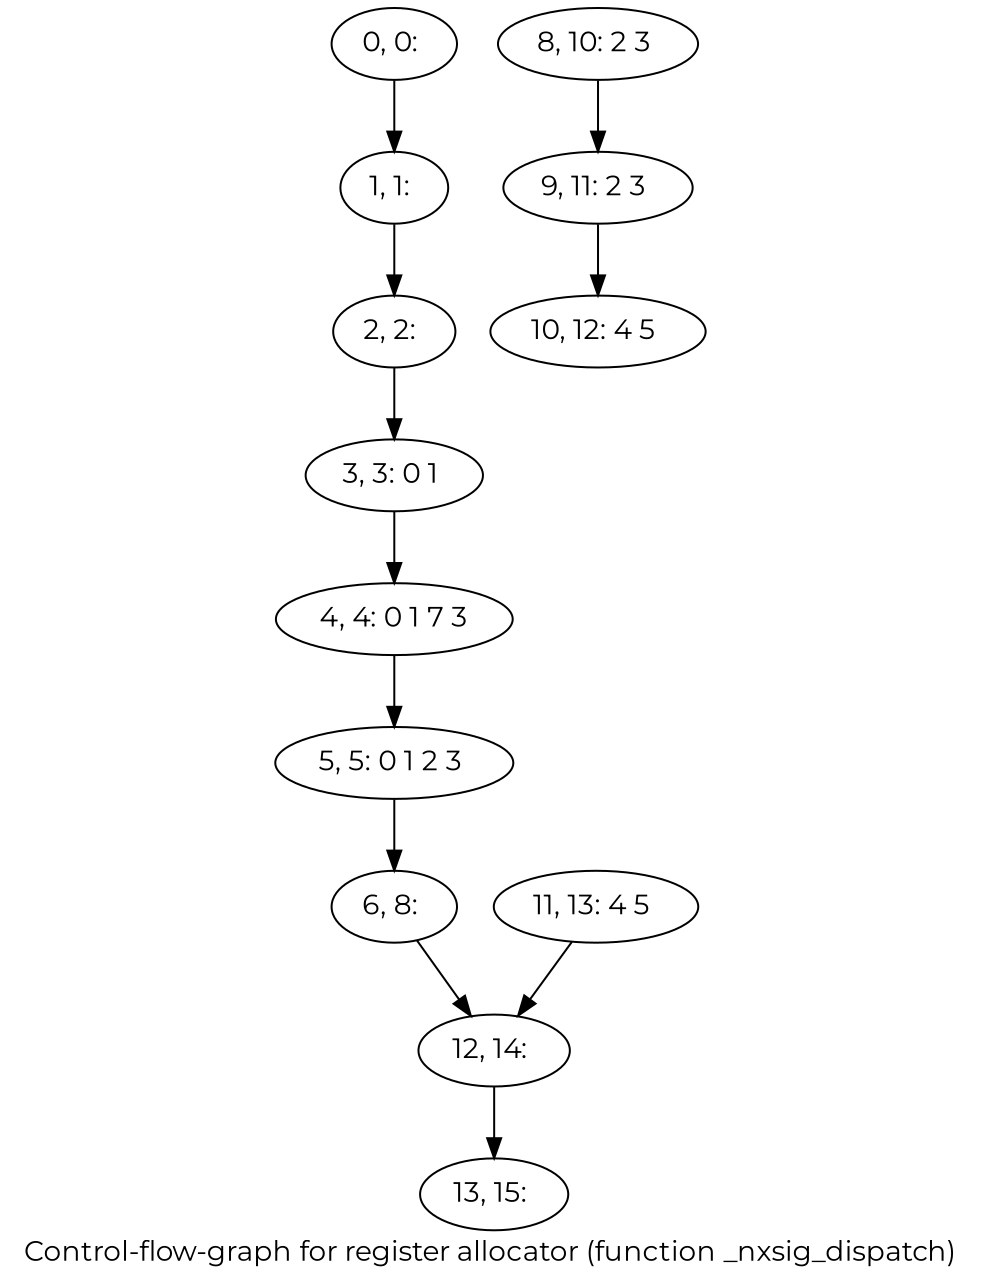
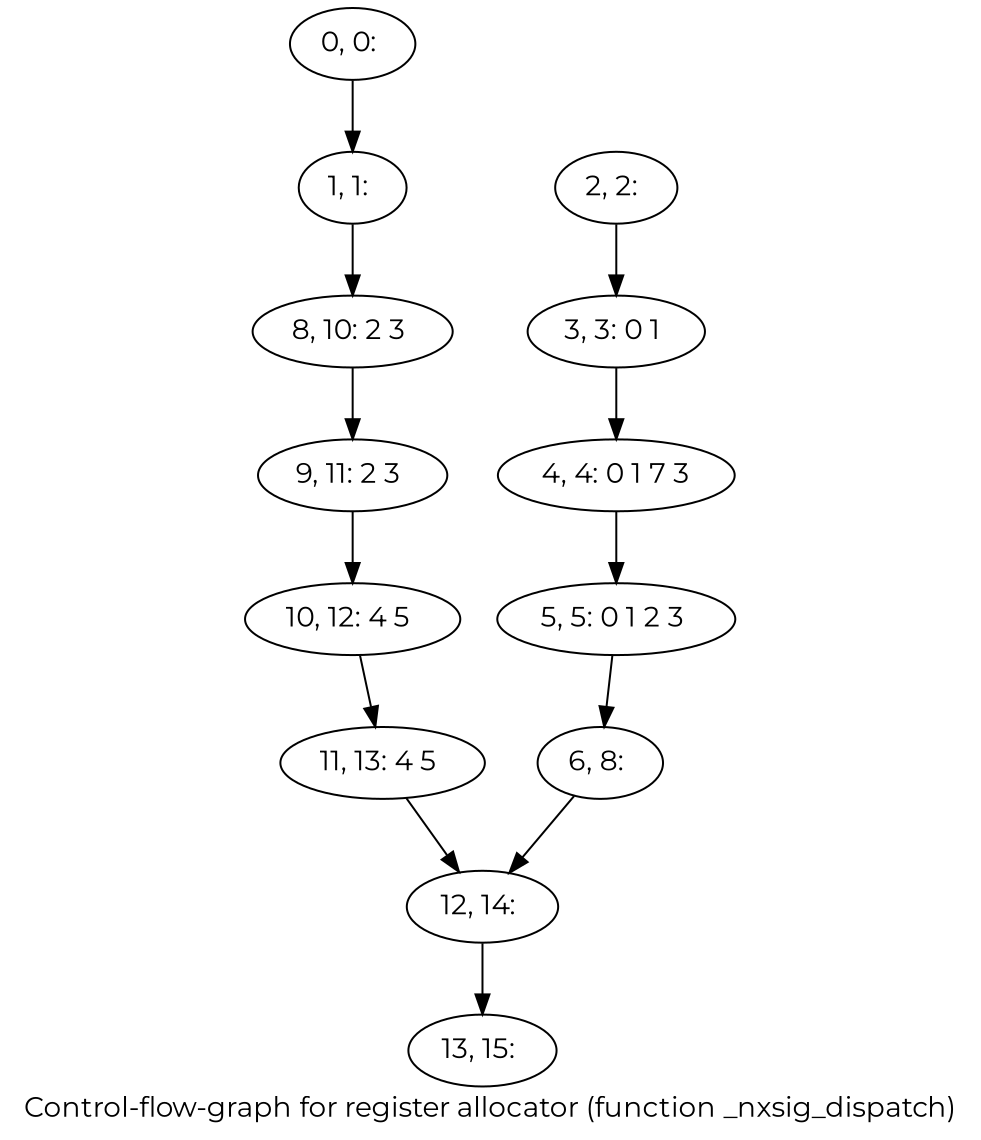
edge "1, 1:" -> "2, 2:": now "1, 1:" -> "8, 10: 2 3"
edge "10, 12: 4 5" -> "11, 13: 4 5": added
